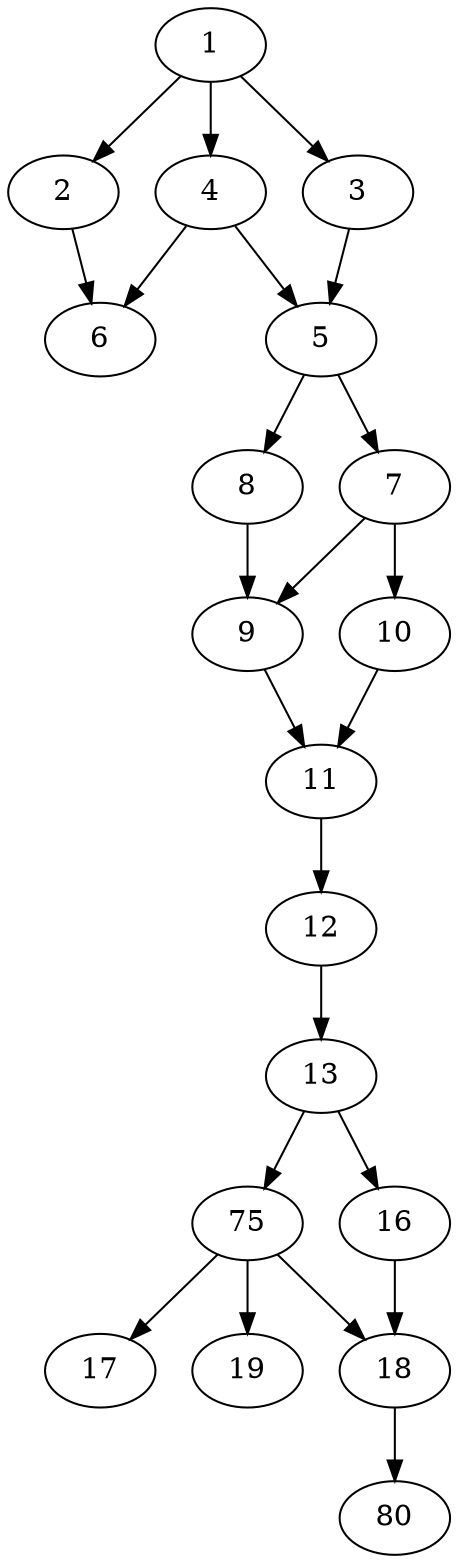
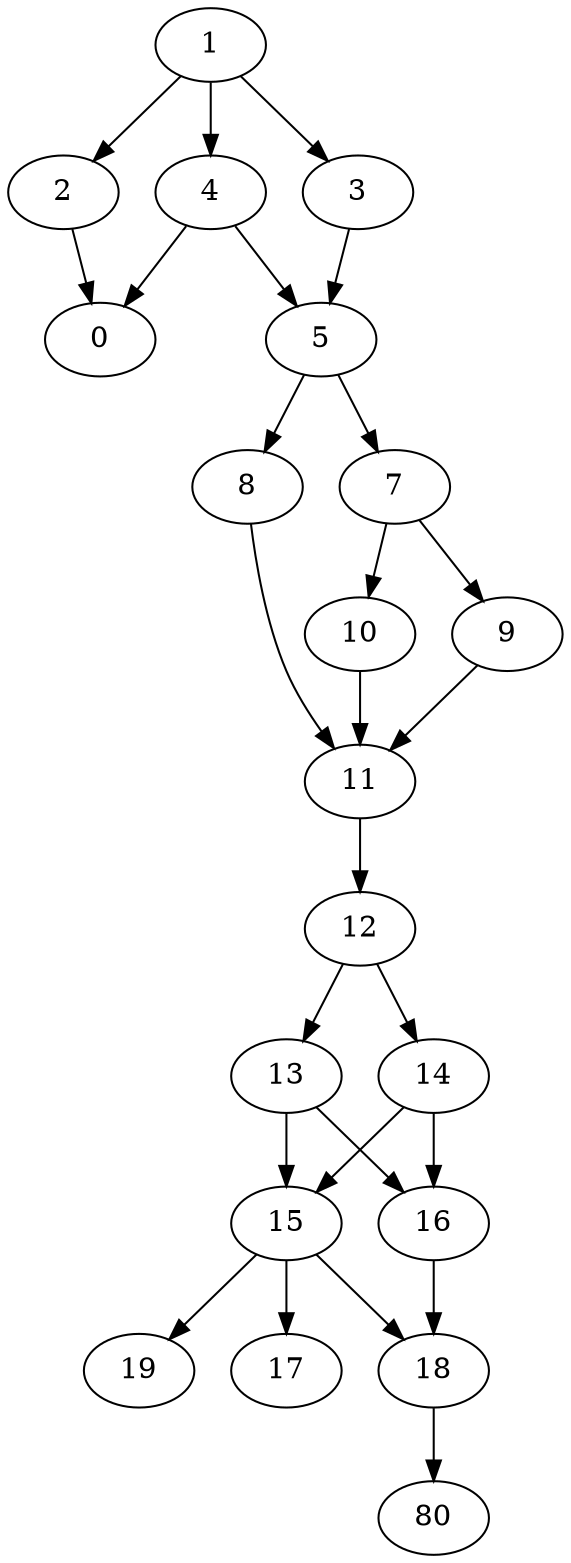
node "6": label "6" -> "0"
edge "8" -> "9": now "8" -> "11"
node "14": added
node "75": label "75" -> "15"
